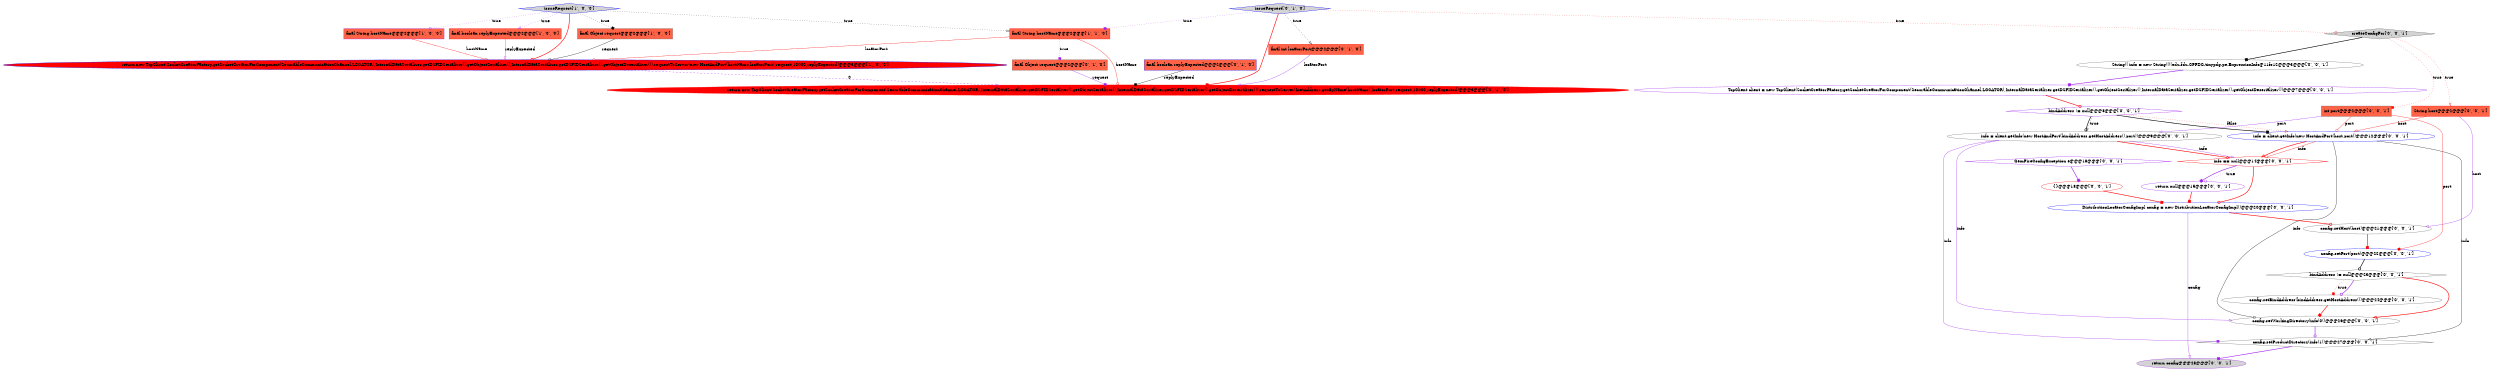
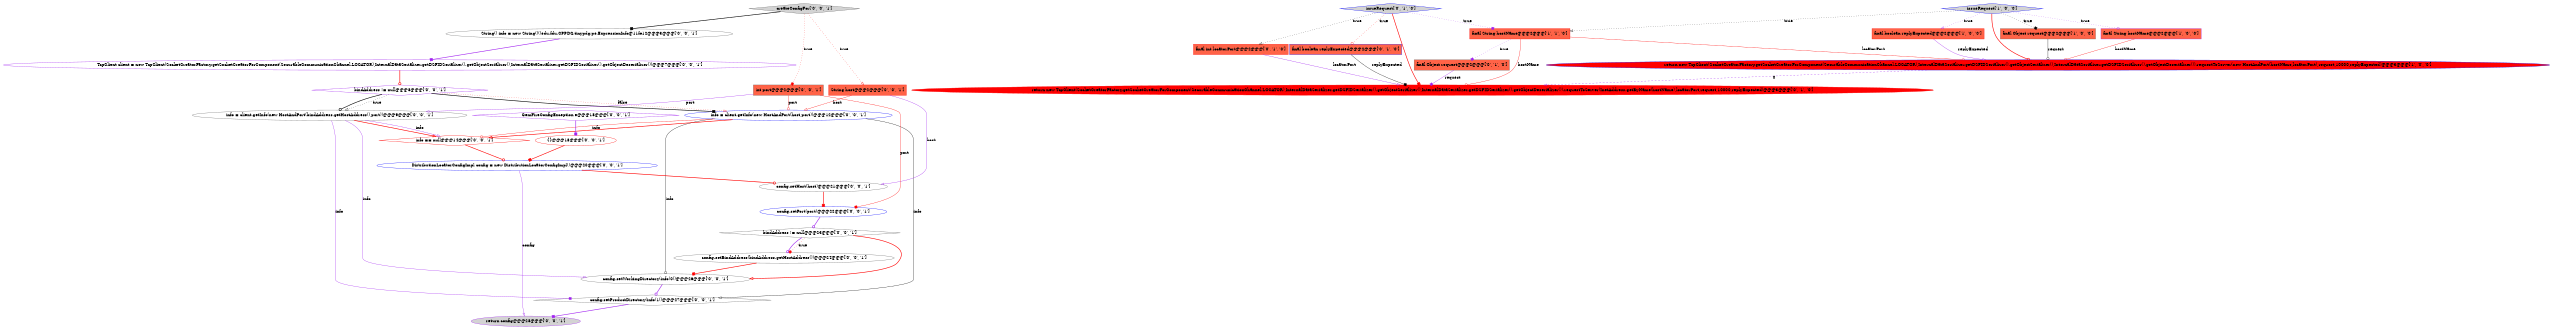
edge "issueRequest['0', '1', '0']" -> "createConfigFor['0', '0', '1']": now "issueRequest['0', '1', '0']" -> "final boolean replyExpected@@@2@@@['0', '1', '0']"
node "return null@@@15@@@['0', '0', '1']": removed
edge "config.setPort(port)@@@22@@@['0', '0', '1']" -> "bindAddress != null@@@23@@@['0', '0', '1']": color black -> purple
